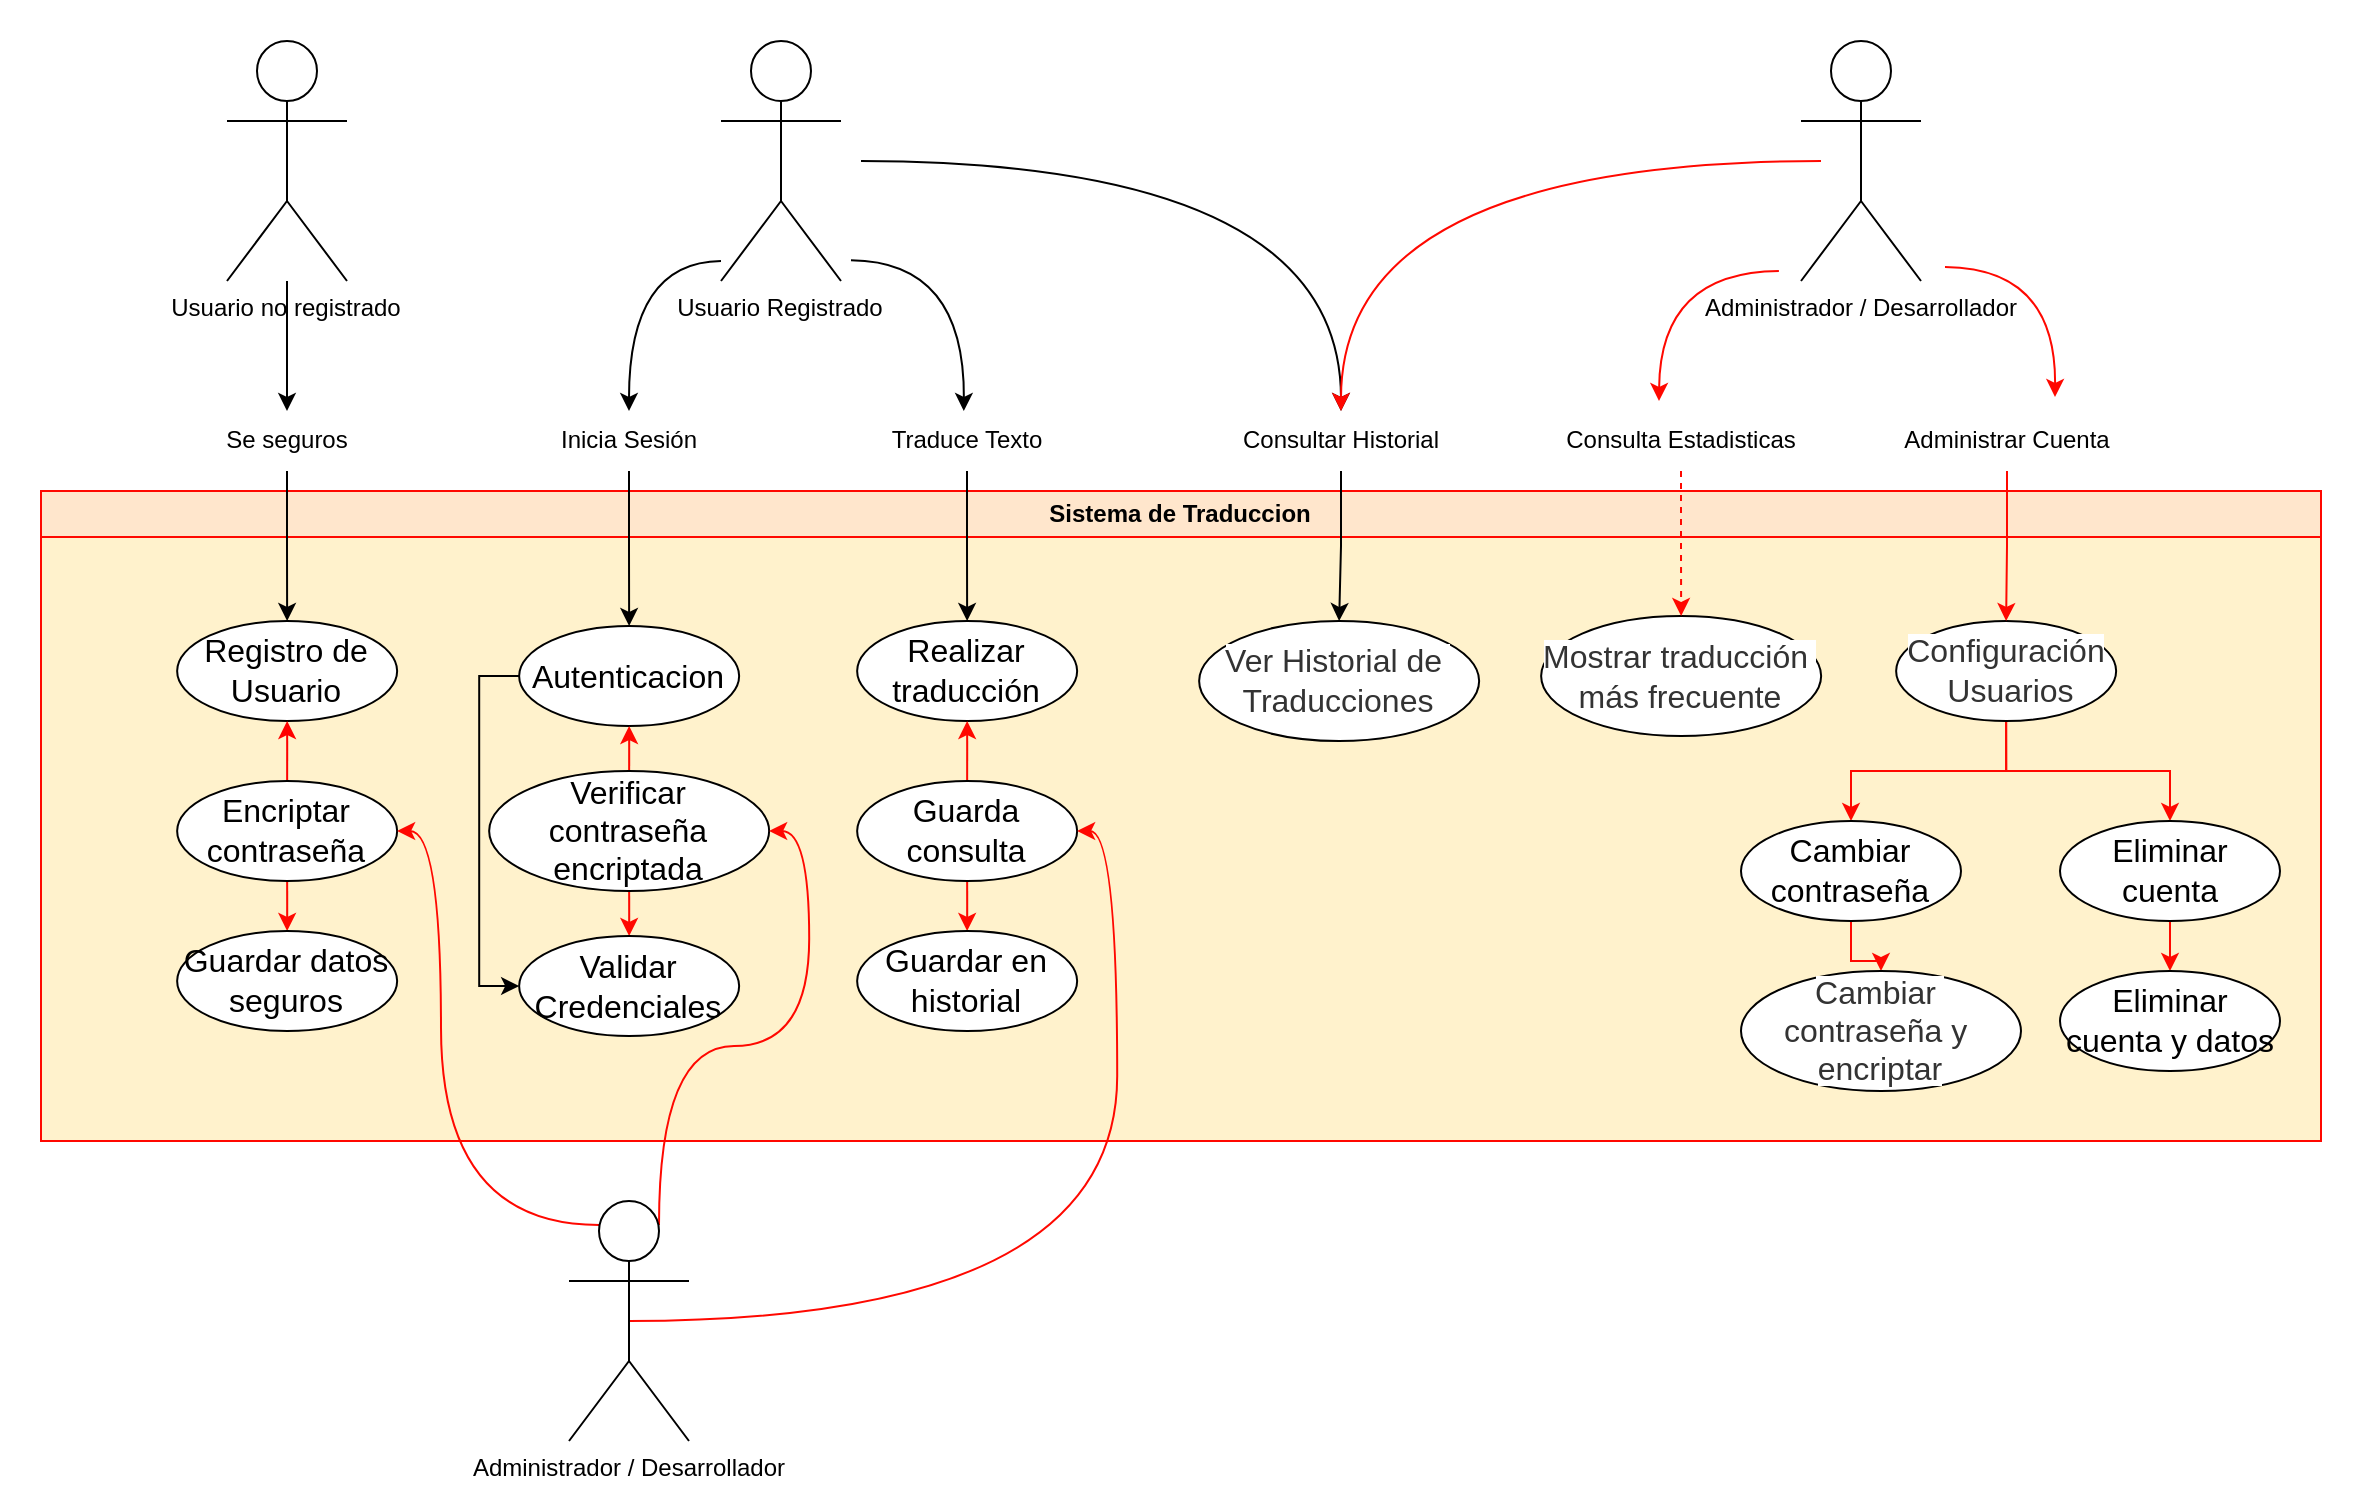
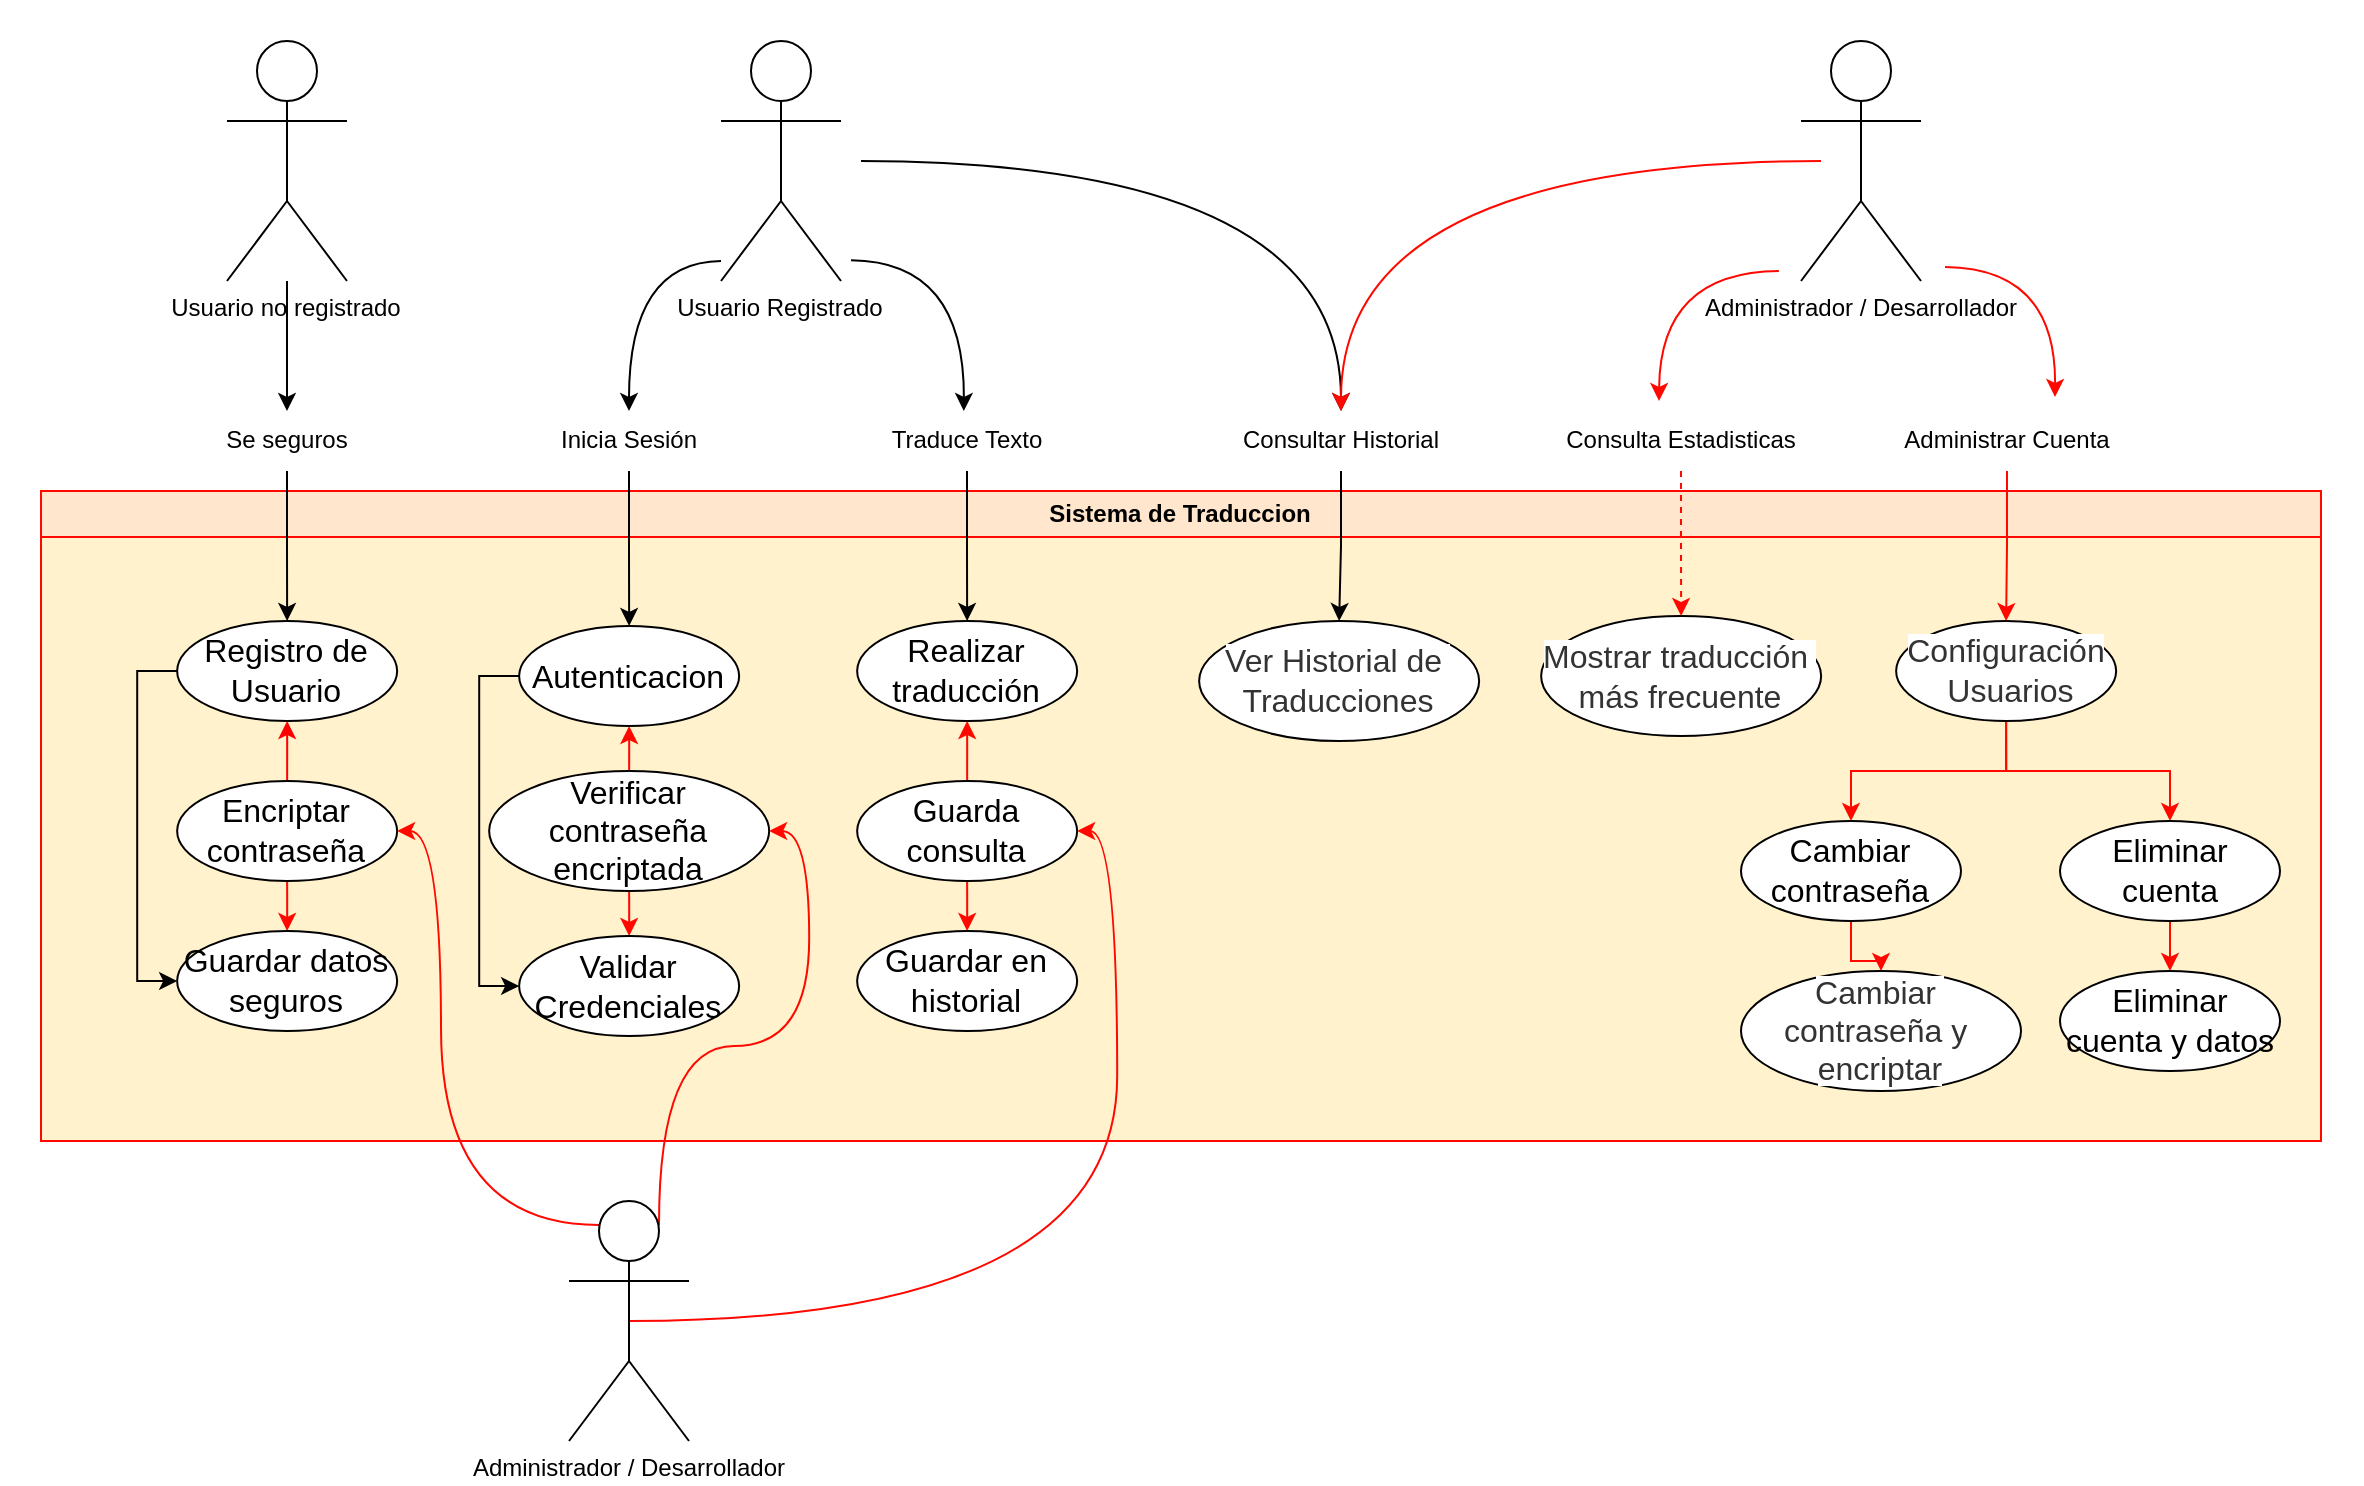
edge "Registro de Usuario" -> "Guardar datos seguros": added
